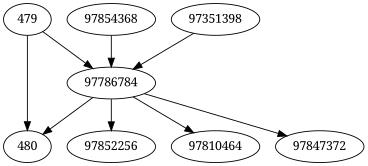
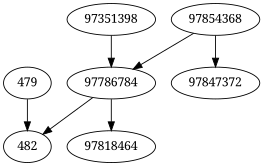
edge "479" -> "97786784": removed
edge "97786784" -> "97847372": now "97854368" -> "97847372"
node "480": label "480" -> "482"
node "97852256": removed
node "97810464": label "97810464" -> "97818464"
